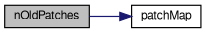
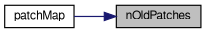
edge "nOldPatches" -> "patchMap": reversed
